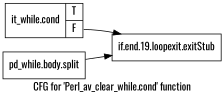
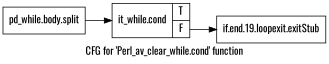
edge "pd_while.body.split" -> "if.end.19.loopexit.exitStub": now "pd_while.body.split" -> "it_while.cond"
